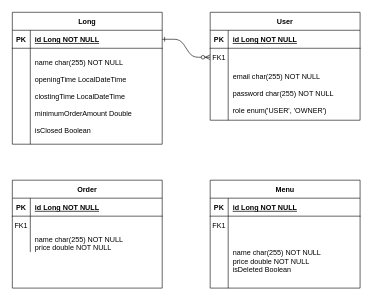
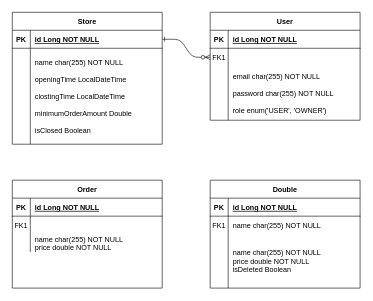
node "Long": label "Long" -> "Store"
node "Menu": label "Menu" -> "Double"
node "name char(255) NOT NULL": added
